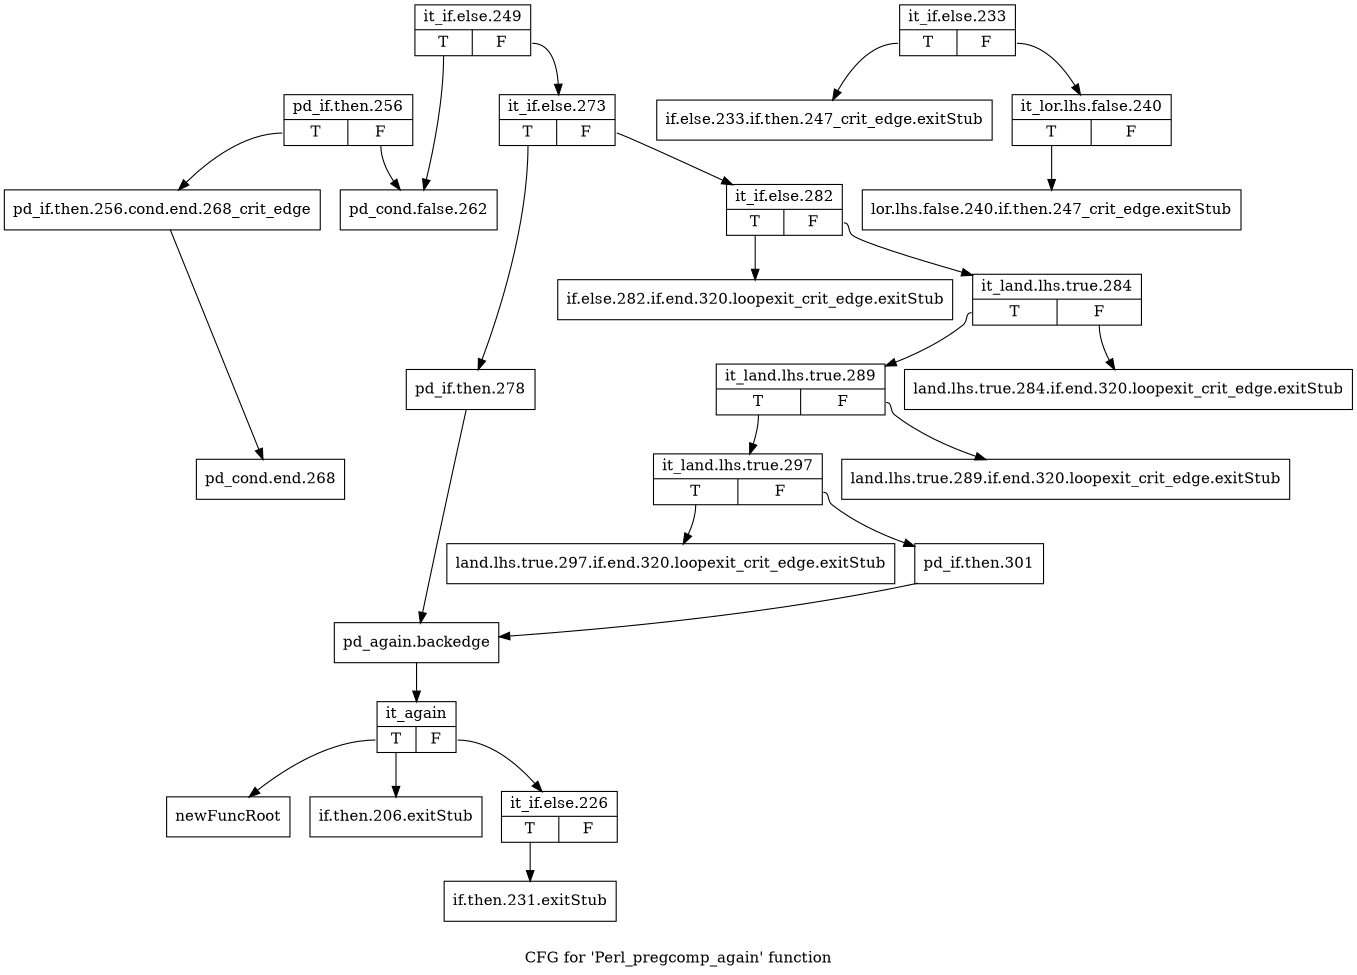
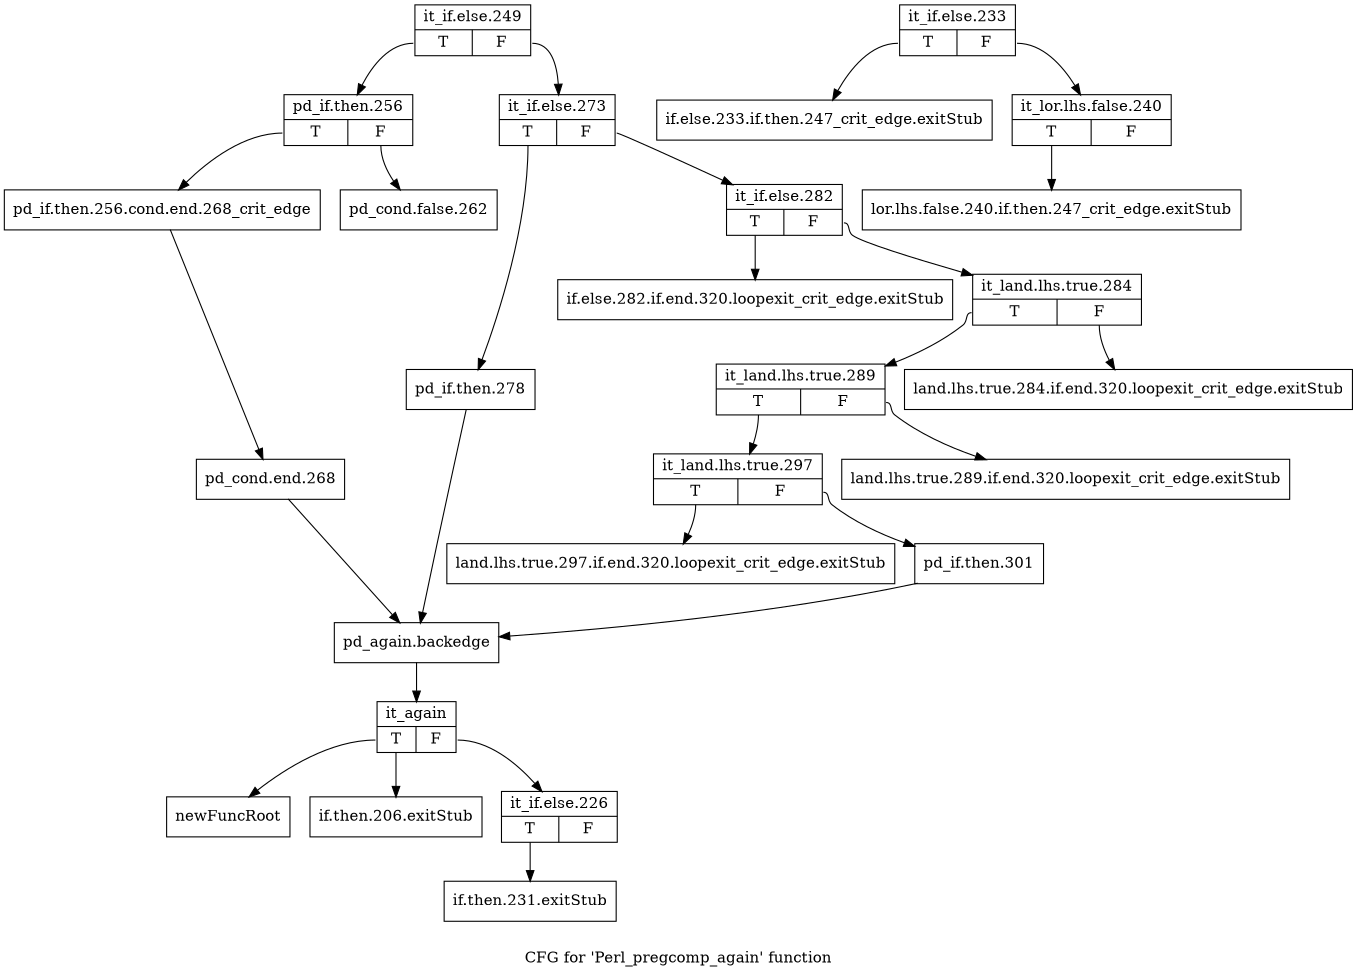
edge "it_if.else.249" -> "pd_cond.false.262": now "it_if.else.249" -> "pd_if.then.256"
edge "pd_cond.end.268" -> "pd_again.backedge": added
